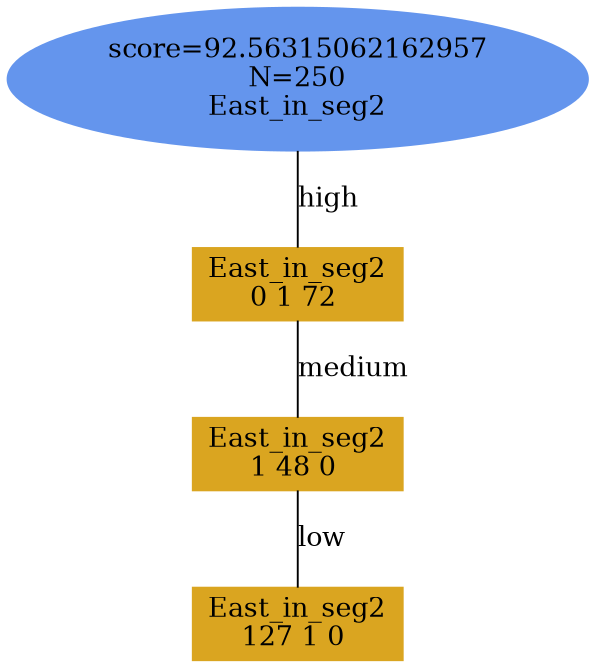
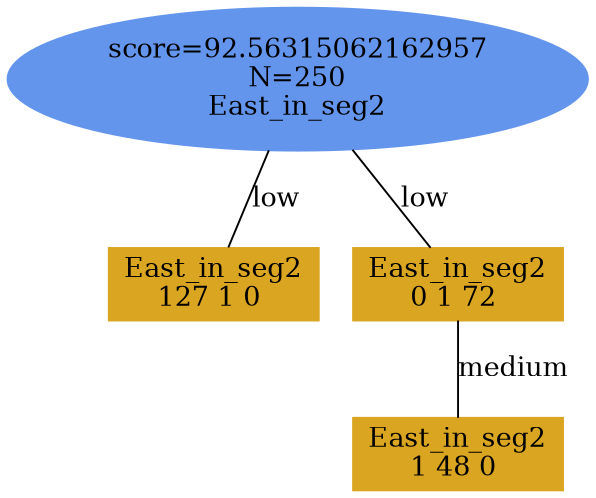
edge "score=92.56315062162957 N=250 East_in_seg2" -- "East_in_seg2 0 1 72": label "high" -> "low"
edge "East_in_seg2 1 48 0" -- "East_in_seg2 127 1 0": now "score=92.56315062162957 N=250 East_in_seg2" -- "East_in_seg2 127 1 0"
